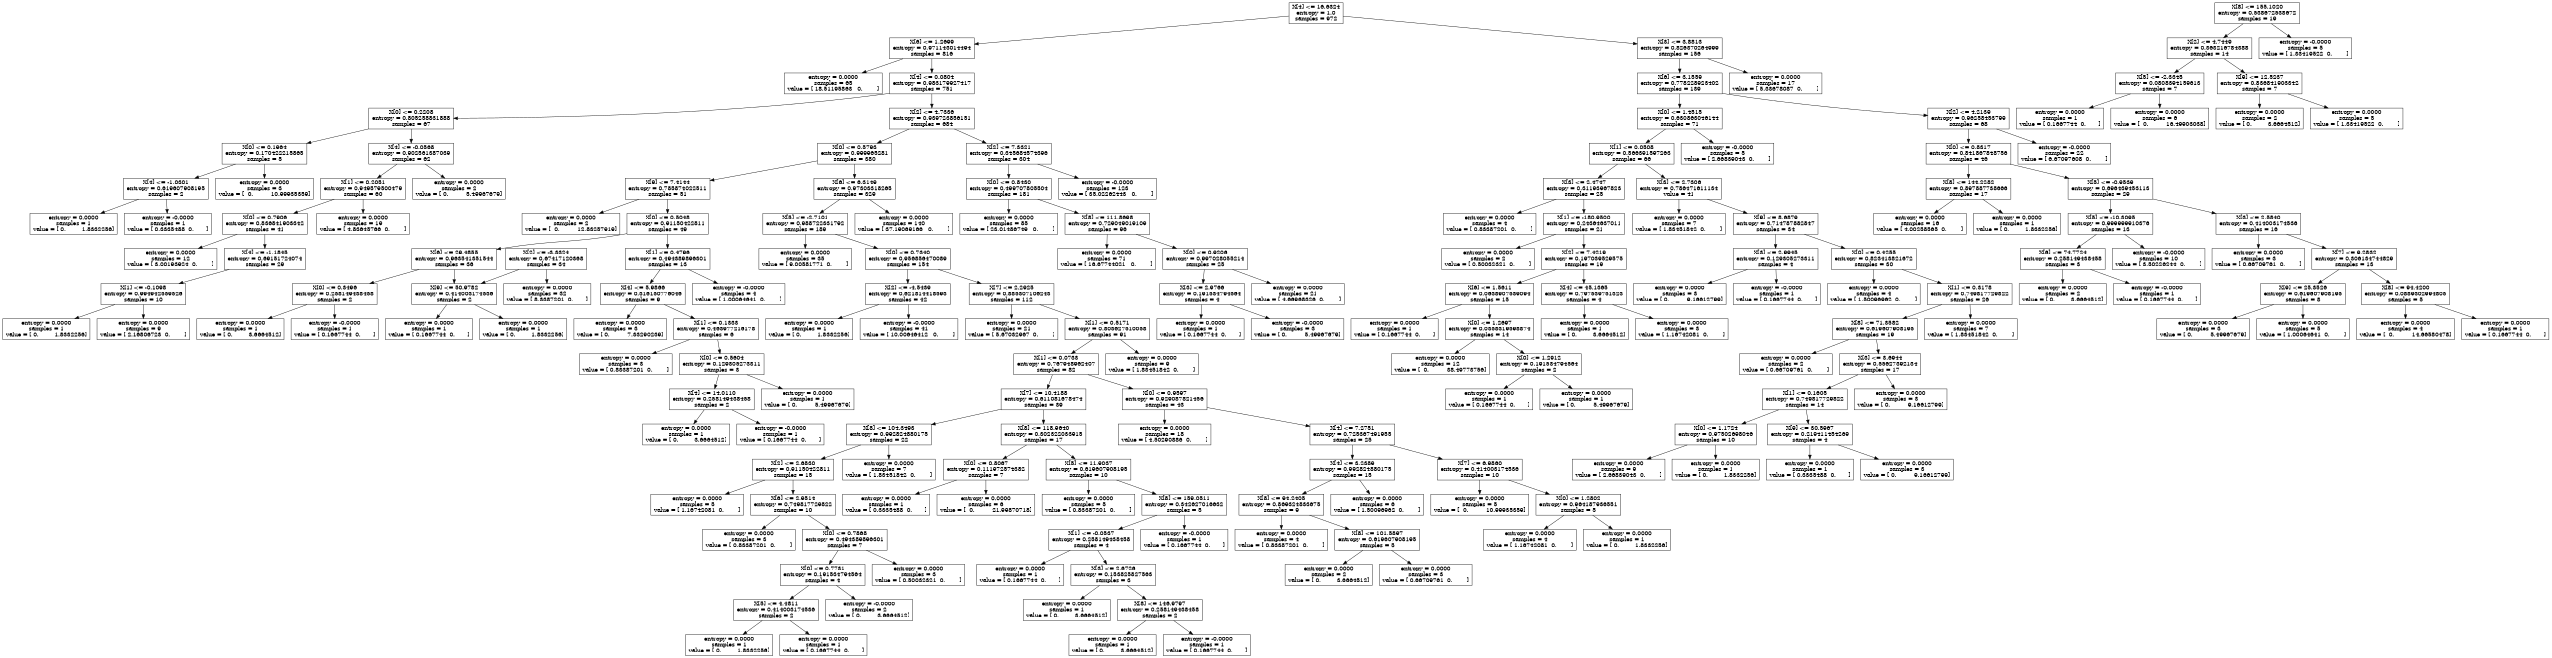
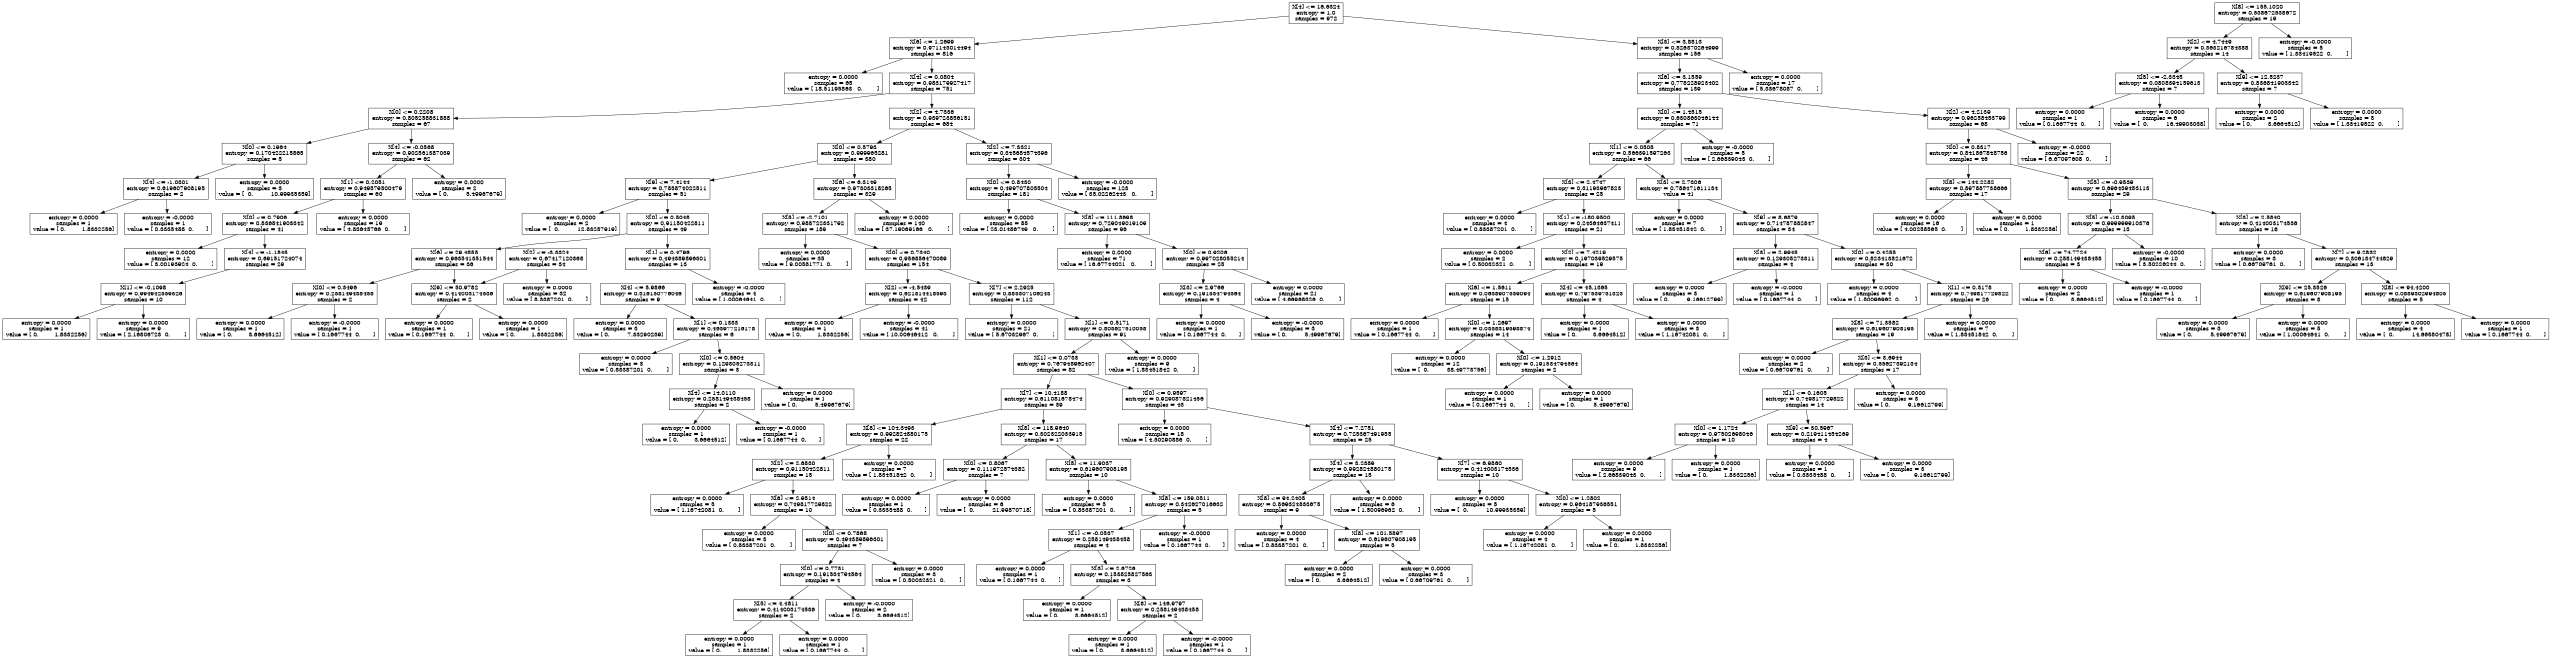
node "X[1] <= -180.9500 entropy = 0.24364637011 samples = 21": label "X[1] <= -180.9500 entropy = 0.24364637011 samples = 21" -> "X[1] <= -180.9500 entropy = 0.24364637411 samples = 21"
edge "X[1] <= 0.4796 entropy = 0.494389896301 samples = 13" -> "X[4] <= 5.9866 entropy = 0.316150776046 samples = 9": removed
